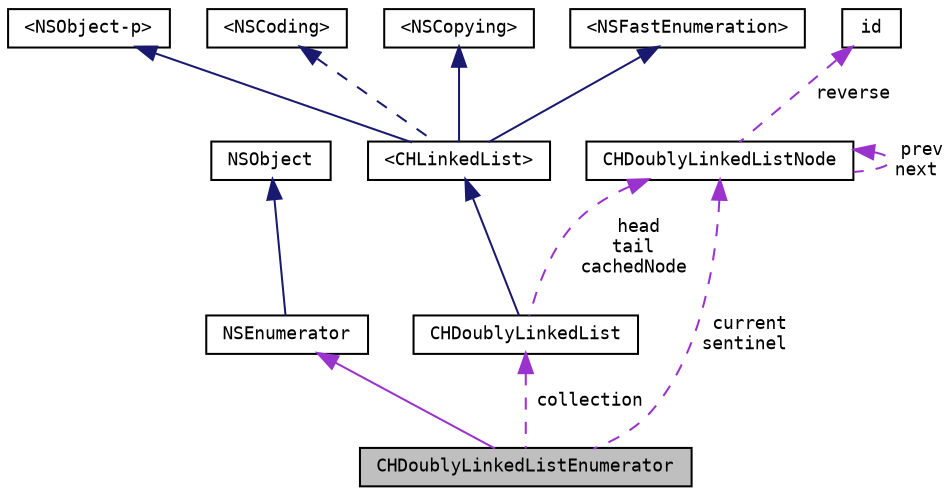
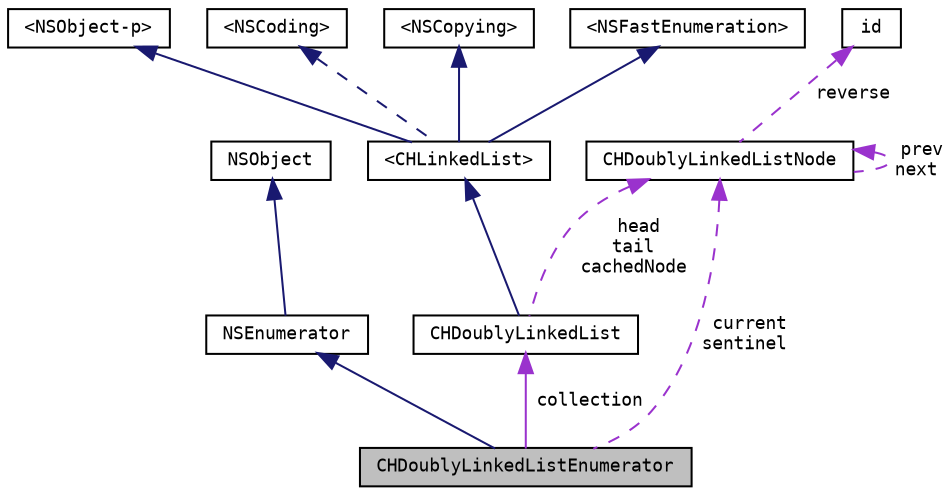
edge "CHDoublyLinkedListEnumerator" -> "NSEnumerator": color darkorchid3 -> midnightblue
edge "CHDoublyLinkedListEnumerator" -> "CHDoublyLinkedList": style dashed -> solid
